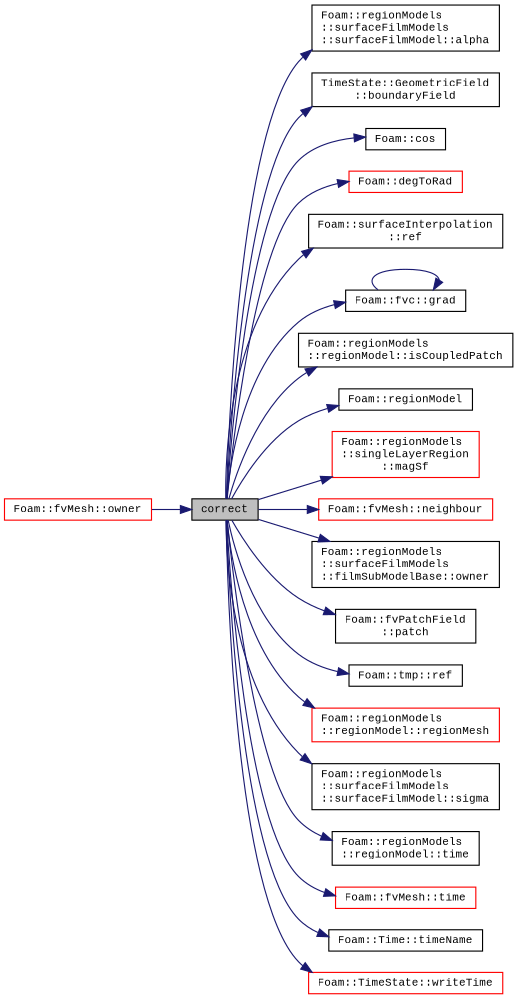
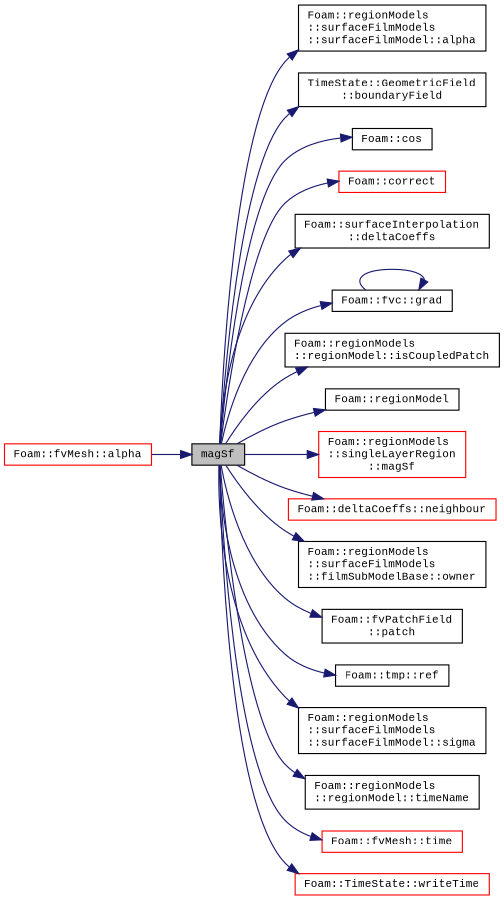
node "Foam::degToRad": label "Foam::degToRad" -> "Foam::correct"
node "Foam::surfaceInterpolation ::ref": label "Foam::surfaceInterpolation ::ref" -> "Foam::surfaceInterpolation ::deltaCoeffs"
node "Foam::fvMesh::owner": label "Foam::fvMesh::owner" -> "Foam::fvMesh::alpha"
node "correct": label "correct" -> "magSf"
node "Foam::fvMesh::neighbour": label "Foam::fvMesh::neighbour" -> "Foam::deltaCoeffs::neighbour"
node "Foam::regionModels ::regionModel::regionMesh": removed
node "Foam::regionModels ::regionModel::time": label "Foam::regionModels ::regionModel::time" -> "Foam::regionModels ::regionModel::timeName"
node "Foam::Time::timeName": removed
